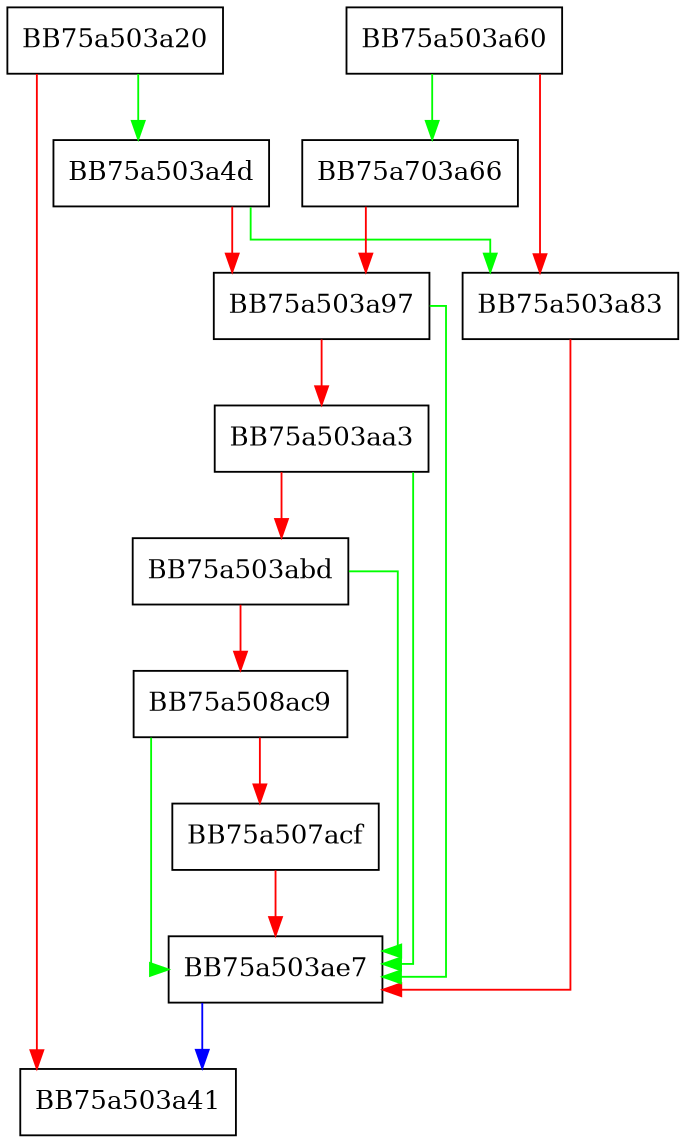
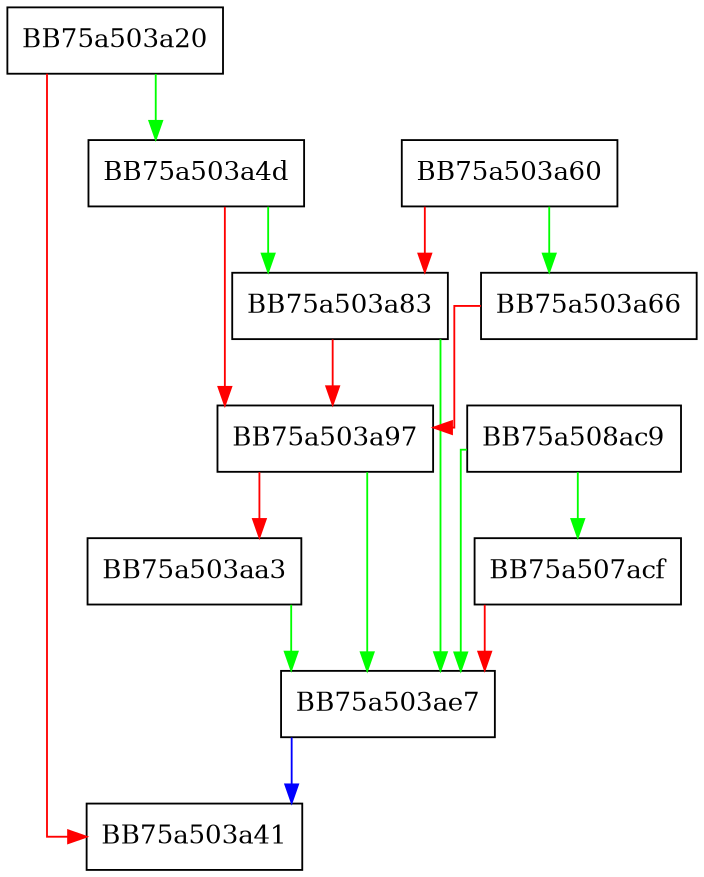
node "BB75a703a66": label "BB75a703a66" -> "BB75a503a66"
edge "BB75a503a83" -> "BB75a503a97": added
node "BB75a503abd": removed
edge "BB75a503a83" -> "BB75a503ae7": color red -> green
edge "BB75a508ac9" -> "BB75a507acf": color red -> green
